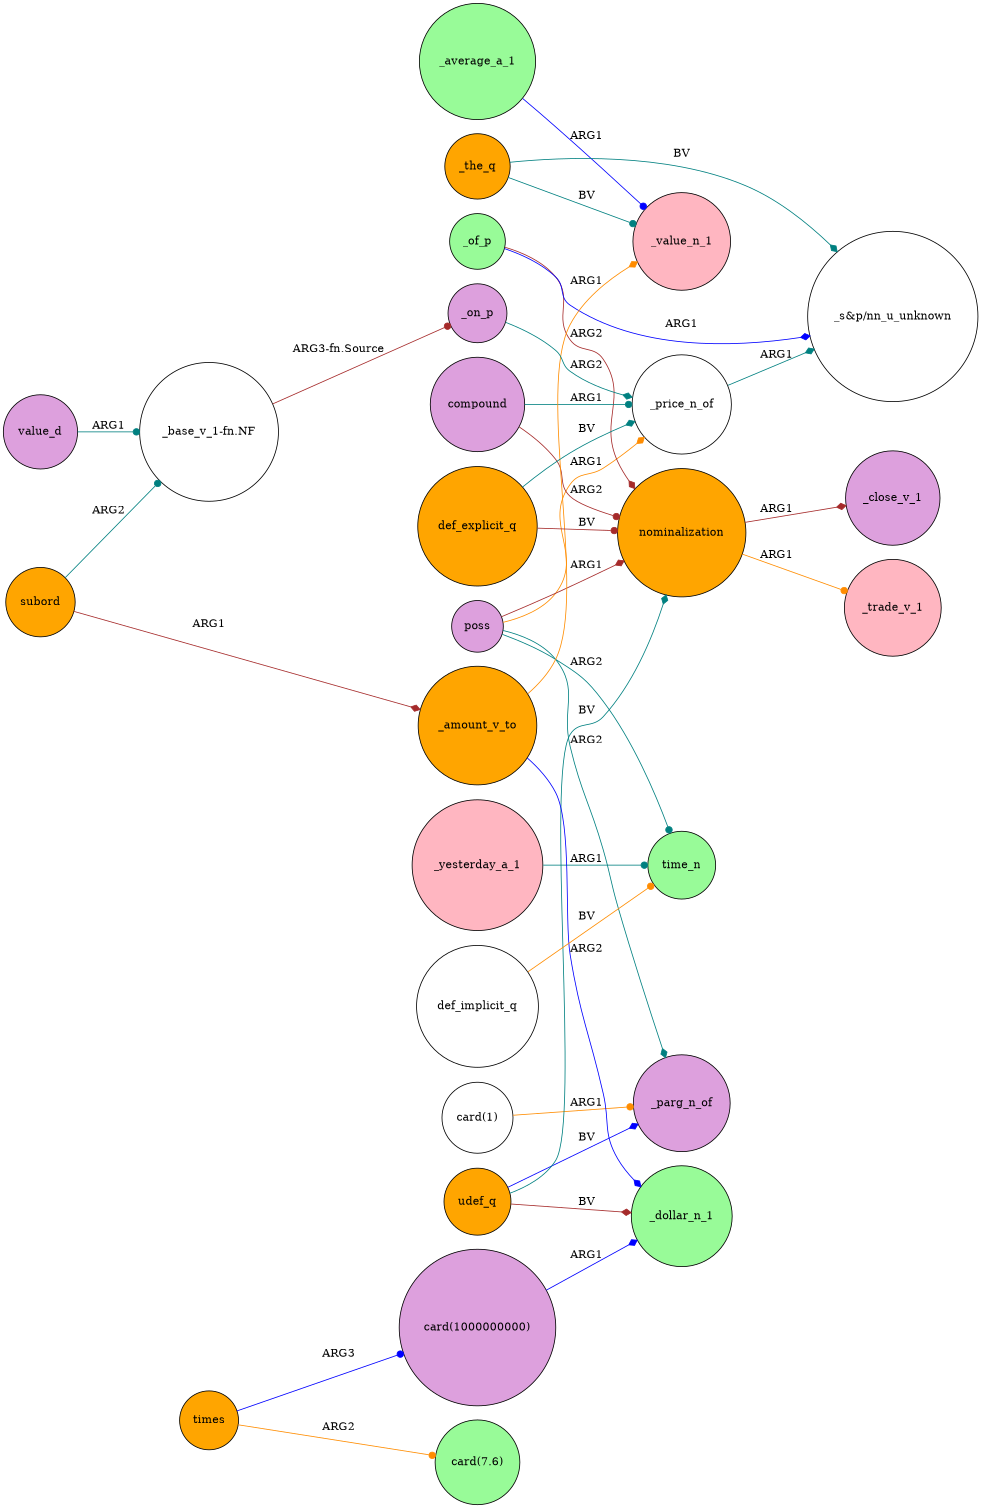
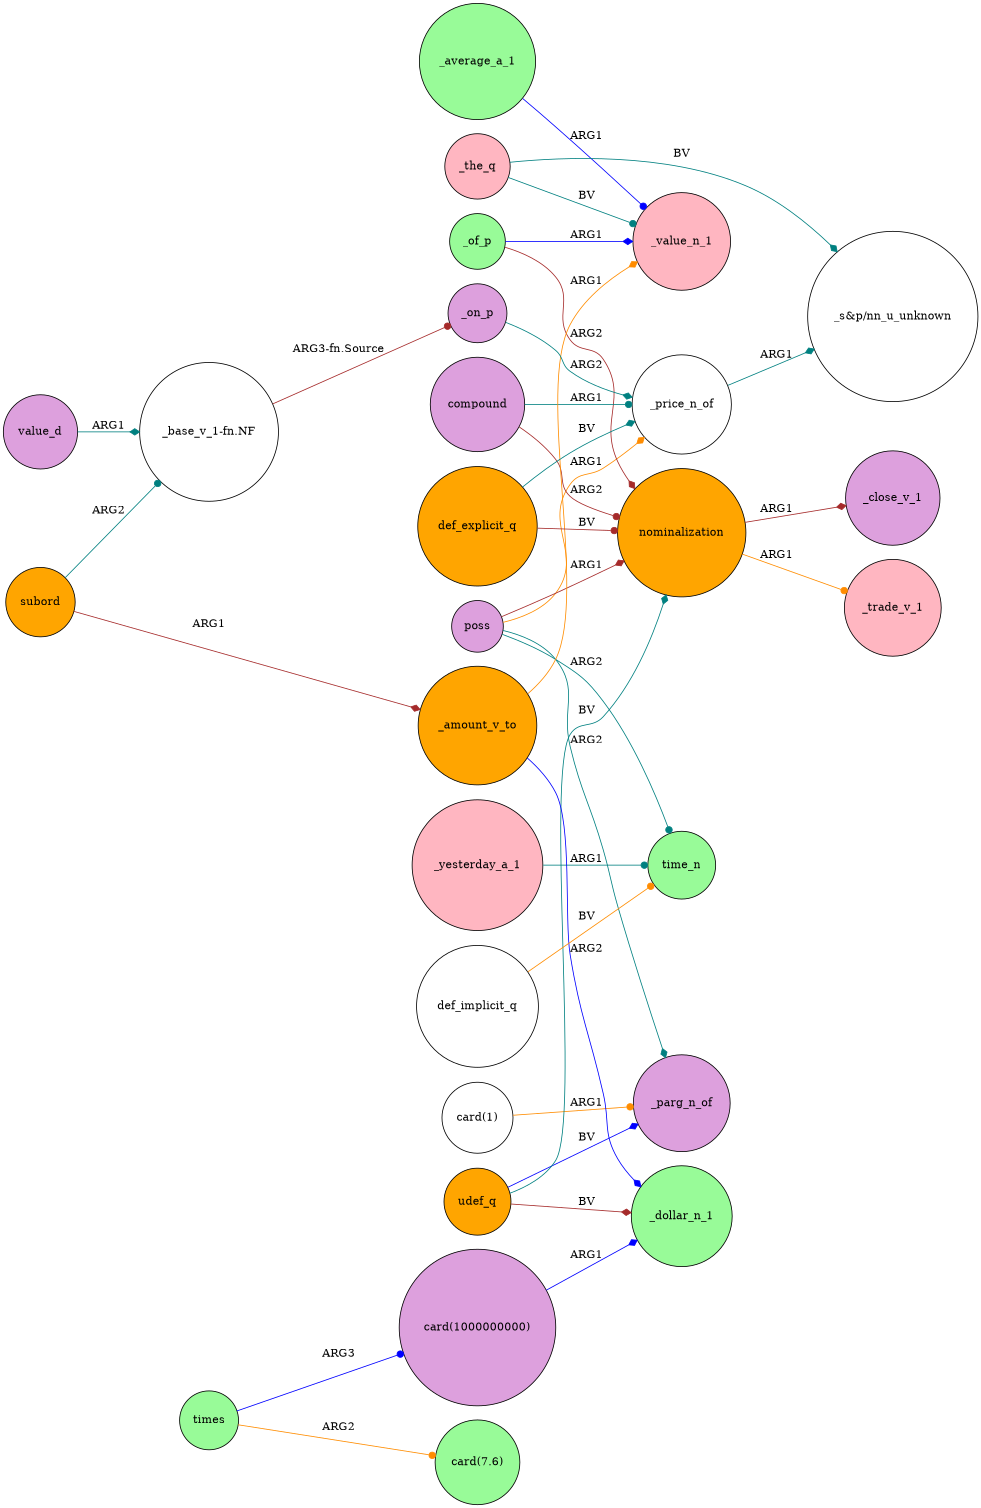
node "_the_q": fillcolor orange -> lightpink
edge "_of_p" -> "_s&p/nn_u_unknown": now "_of_p" -> "_value_n_1"
edge "value_d" -> "_base_v_1-fn.NF": arrowhead dot -> diamond
node "times": fillcolor orange -> palegreen
